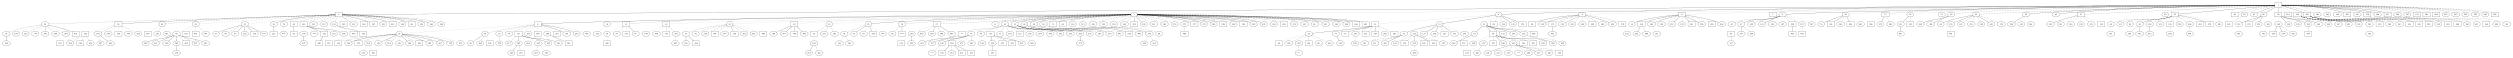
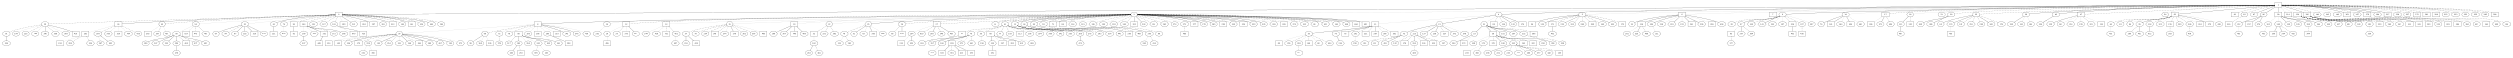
node "150": added
node "295": removed
